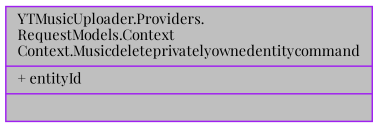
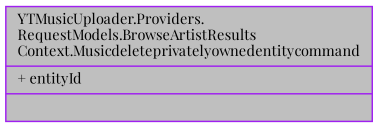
node "YTMusicUploader.Providers.": text "RequestModels.Context" -> "RequestModels.BrowseArtistResults"
